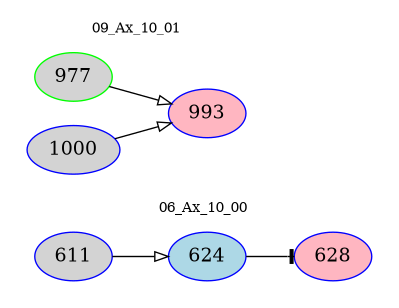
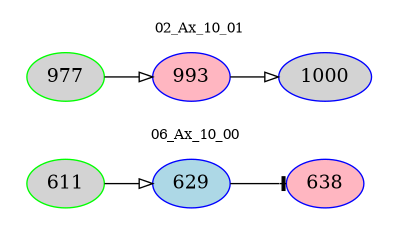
cluster "09_Ax_10_01": label "09_Ax_10_01" -> "02_Ax_10_01"
edge "1000" -> "993": reversed
node "611": color blue -> green
node "624": label "624" -> "629"
node "628": label "628" -> "638"
